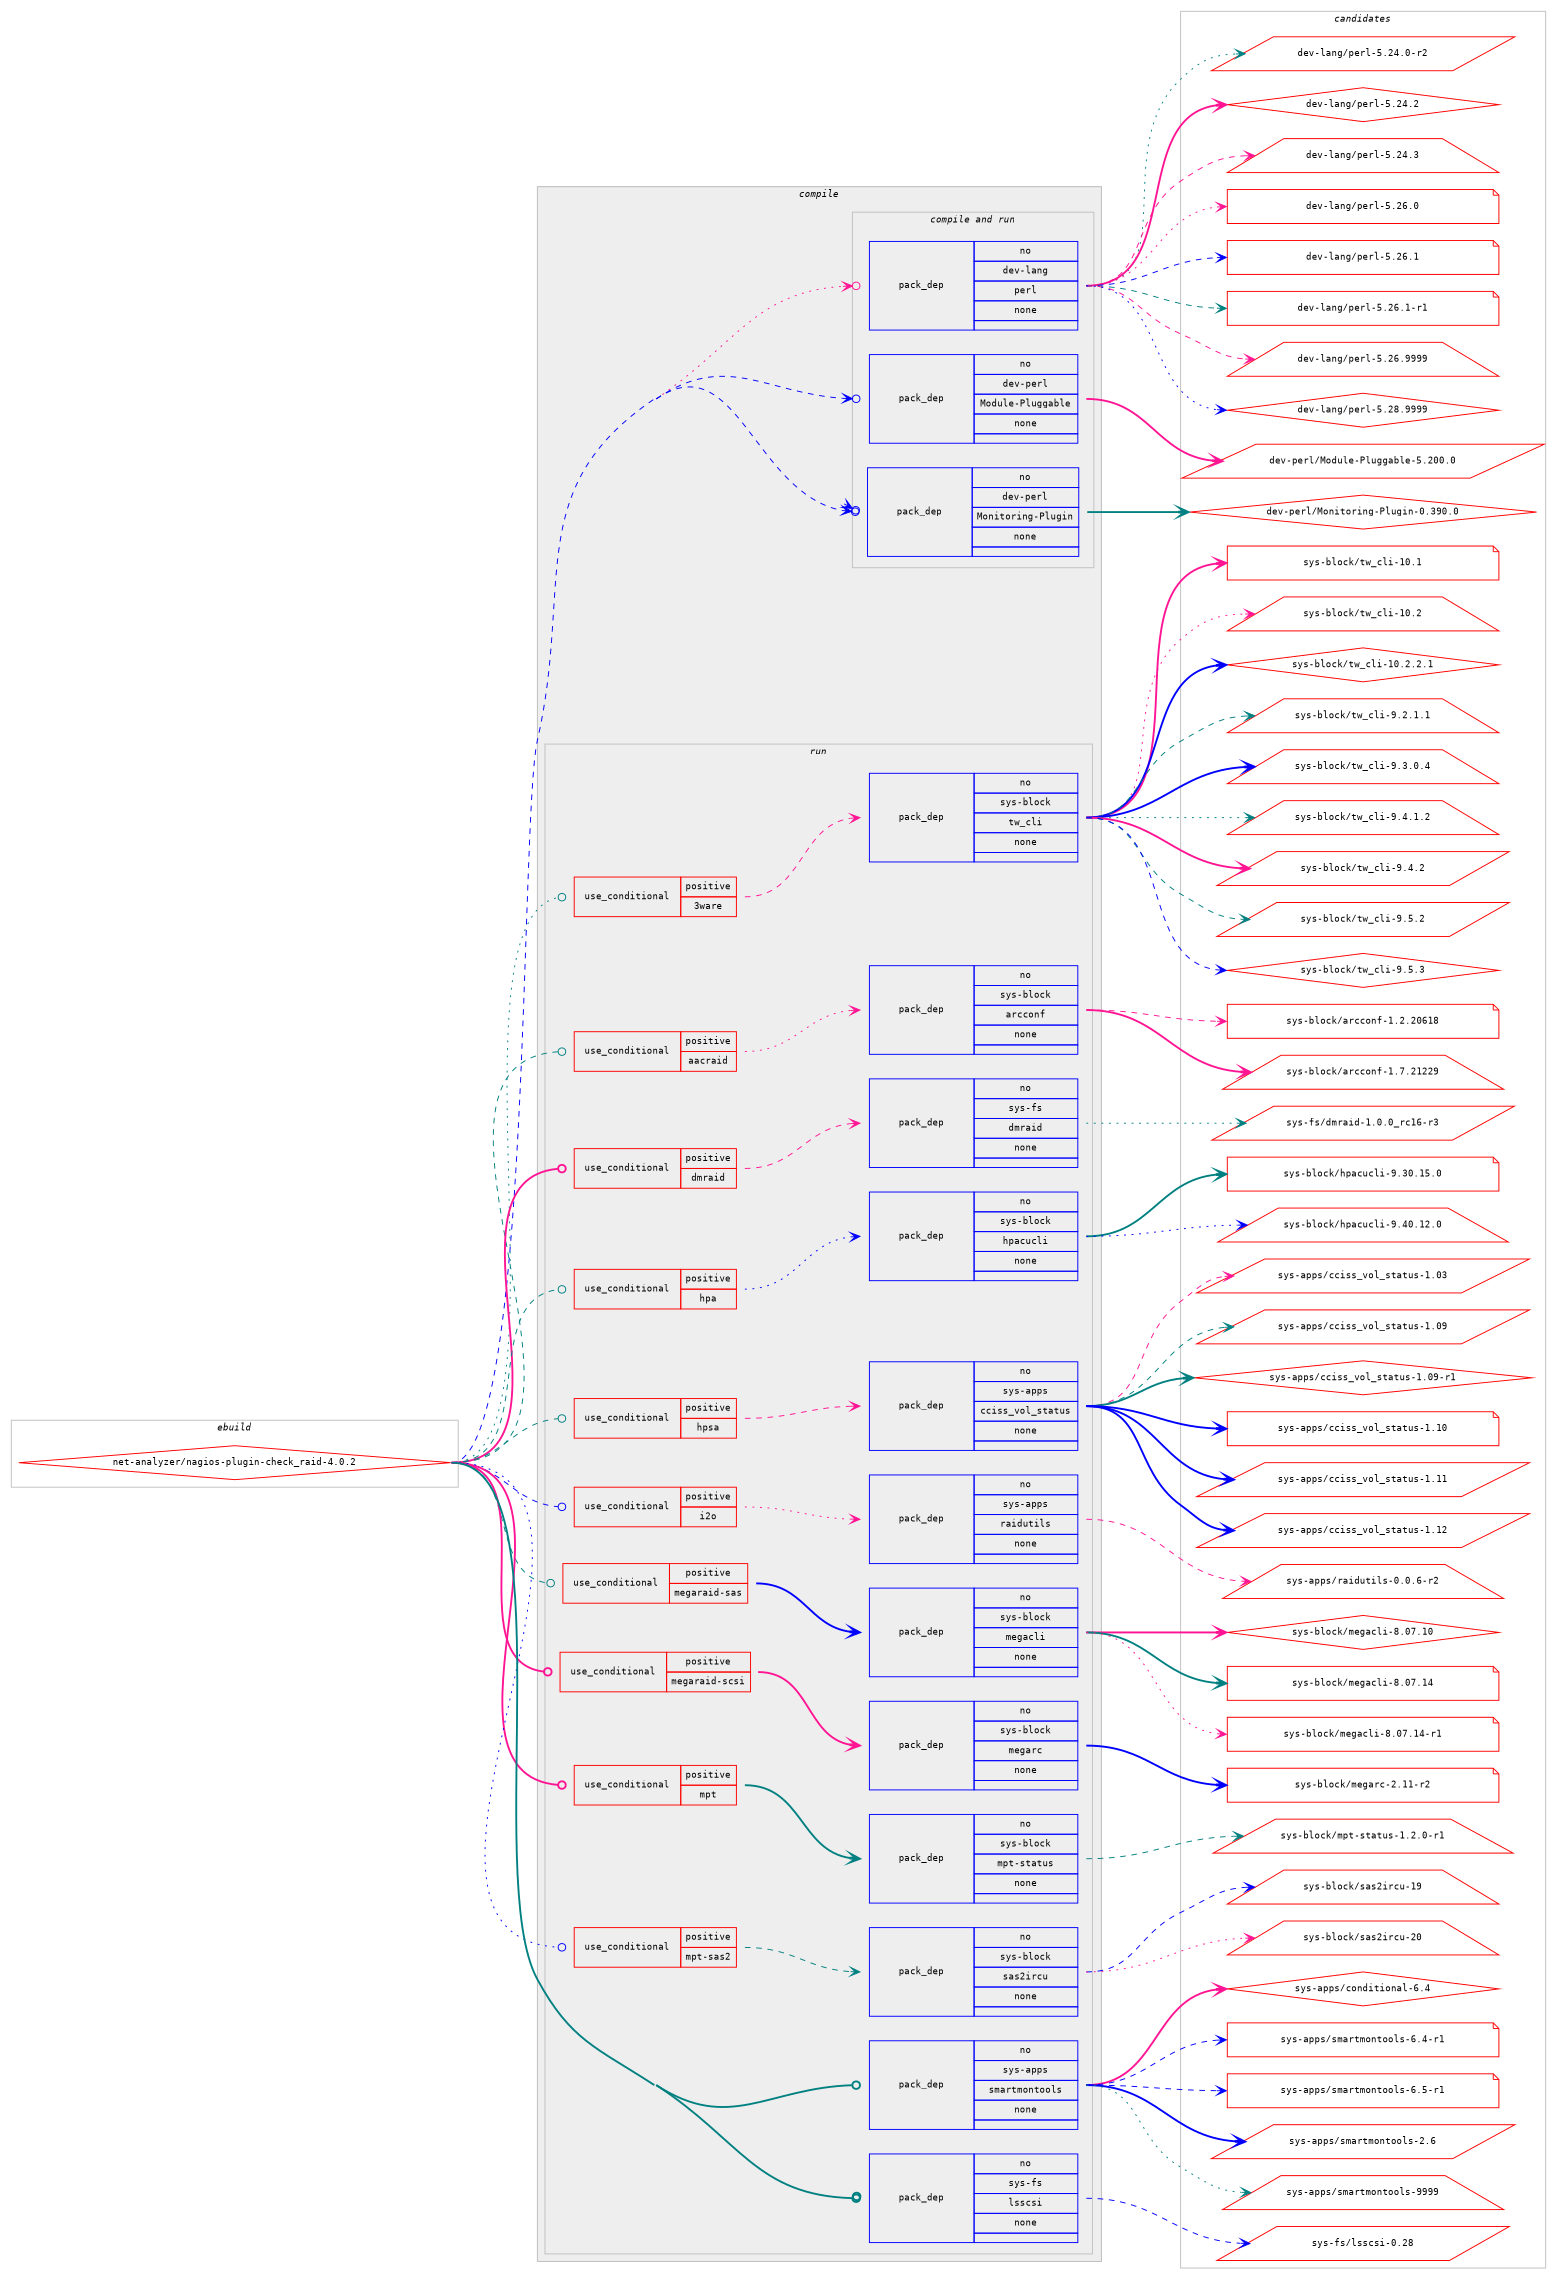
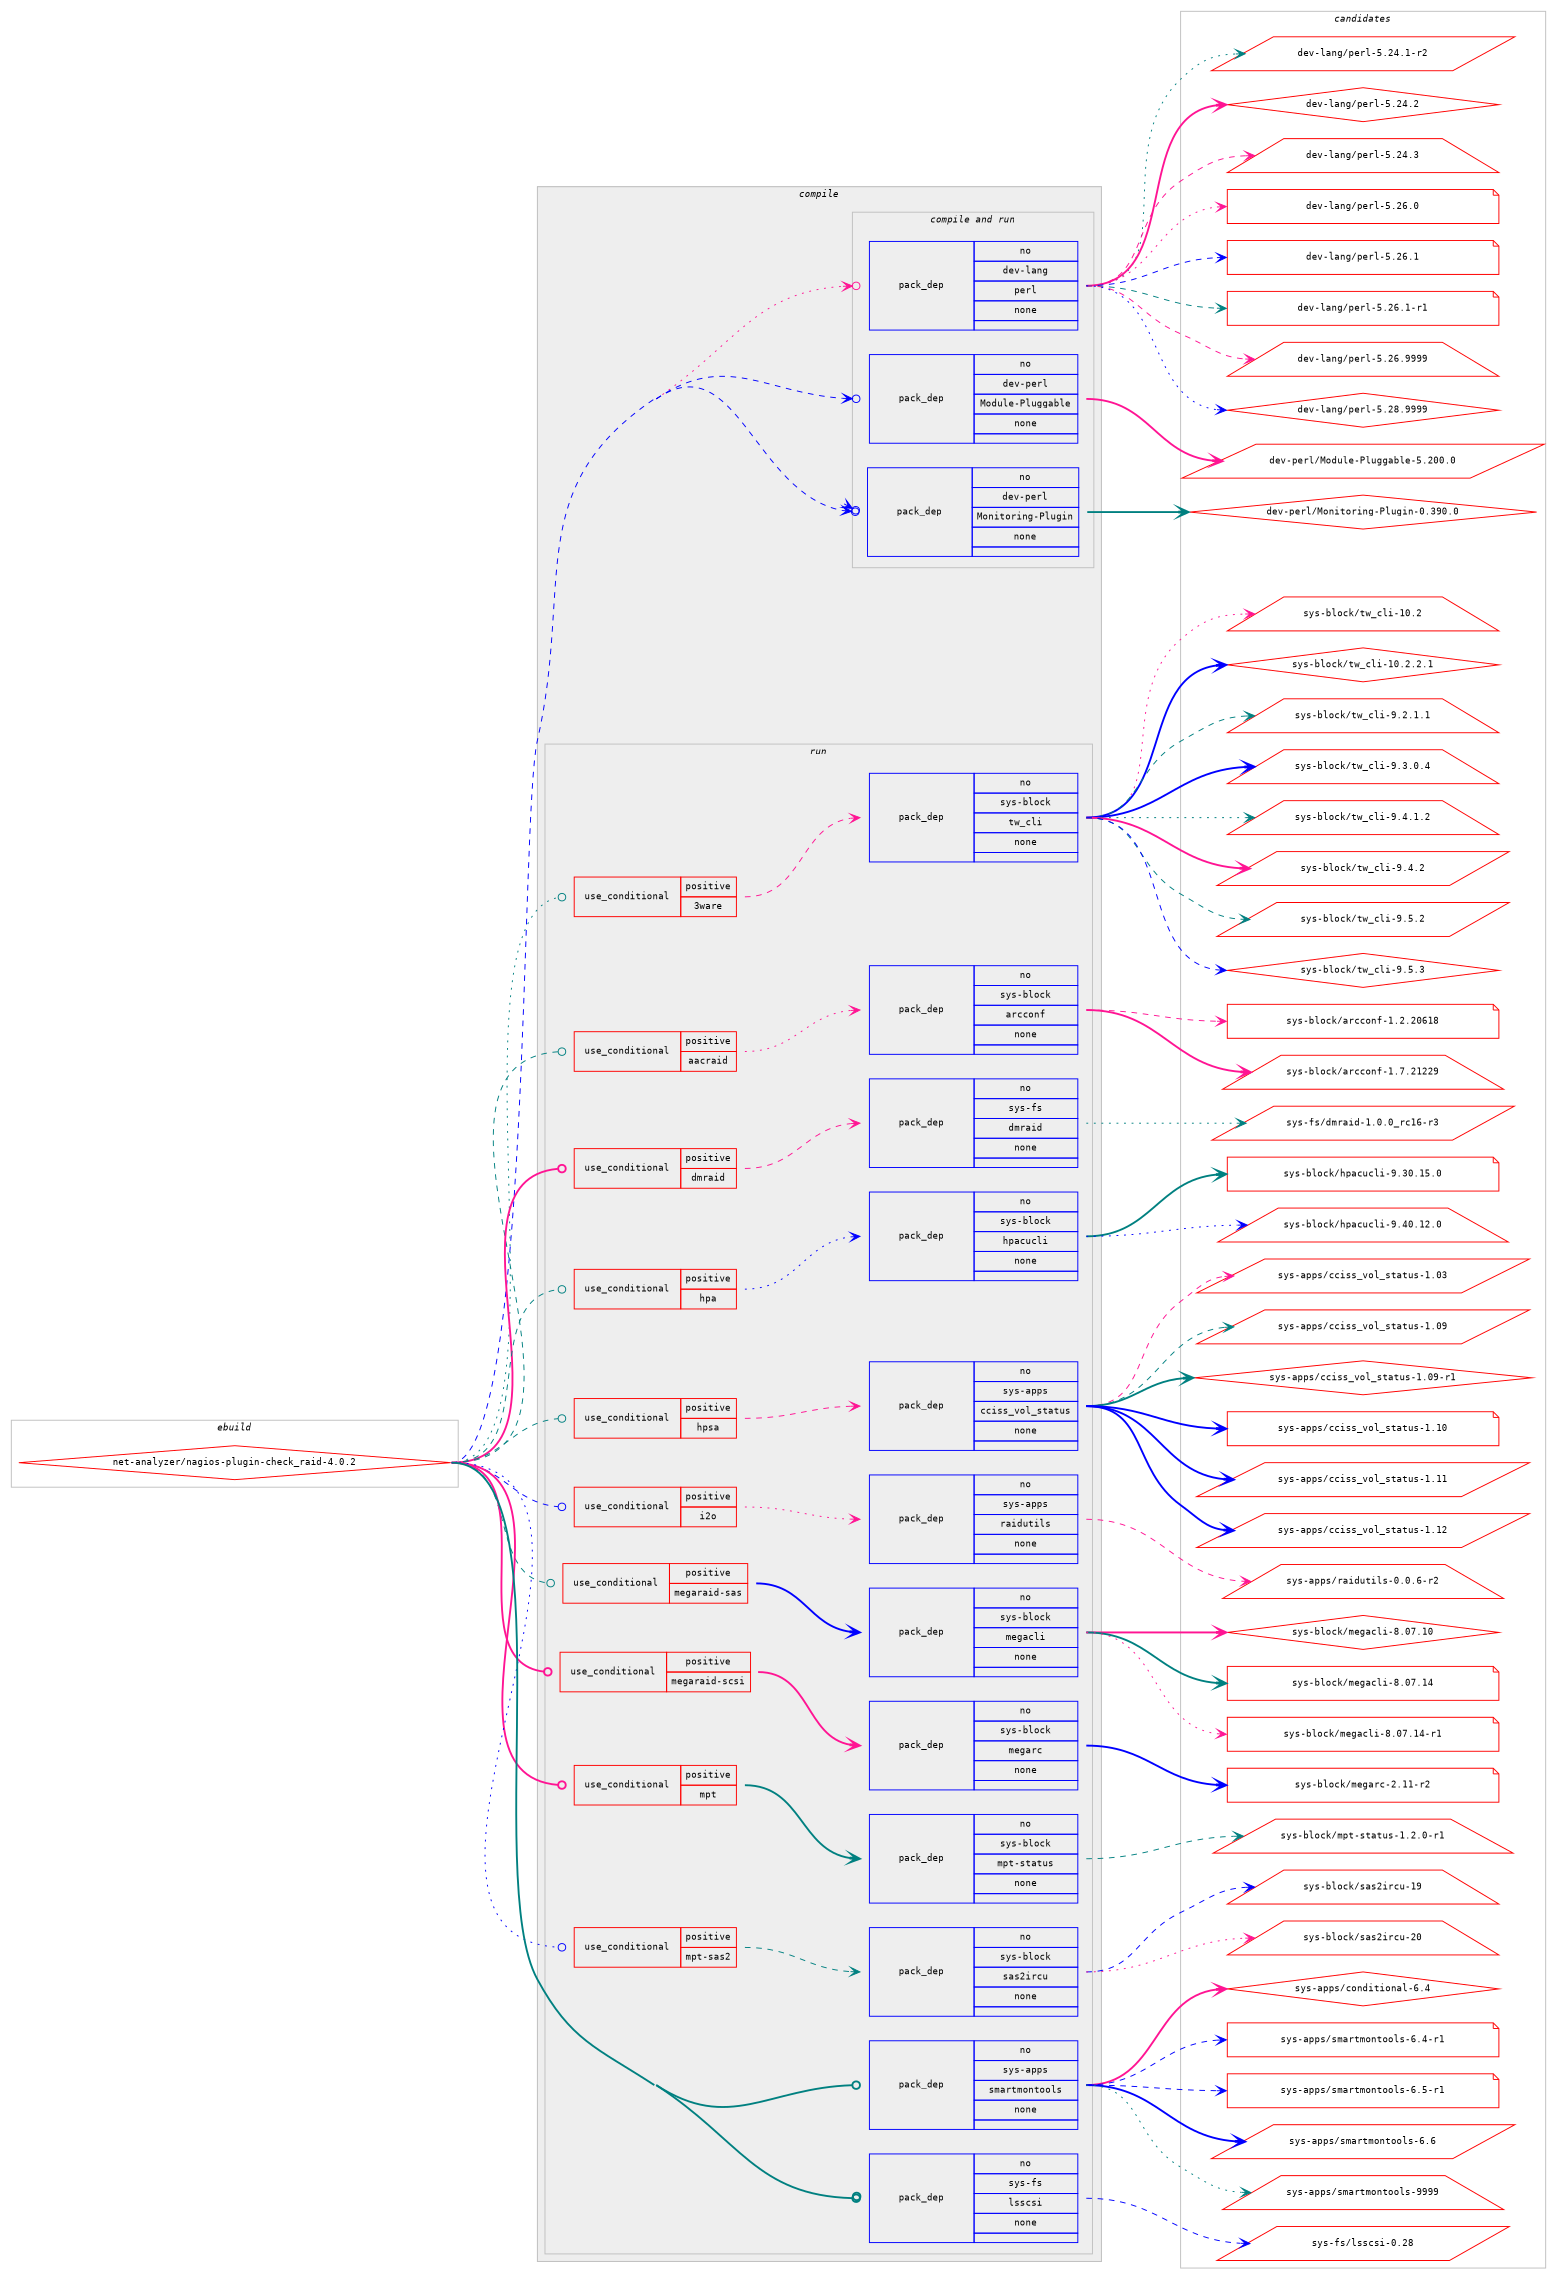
node "dev-lang/perl-5.24.0-r2": label "dev-lang/perl-5.24.0-r2" -> "dev-lang/perl-5.24.1-r2"
node "sys-block/tw_cli-10.1": removed
node "sys-apps/smartmontools-2.6": label "sys-apps/smartmontools-2.6" -> "sys-apps/smartmontools-6.6"
